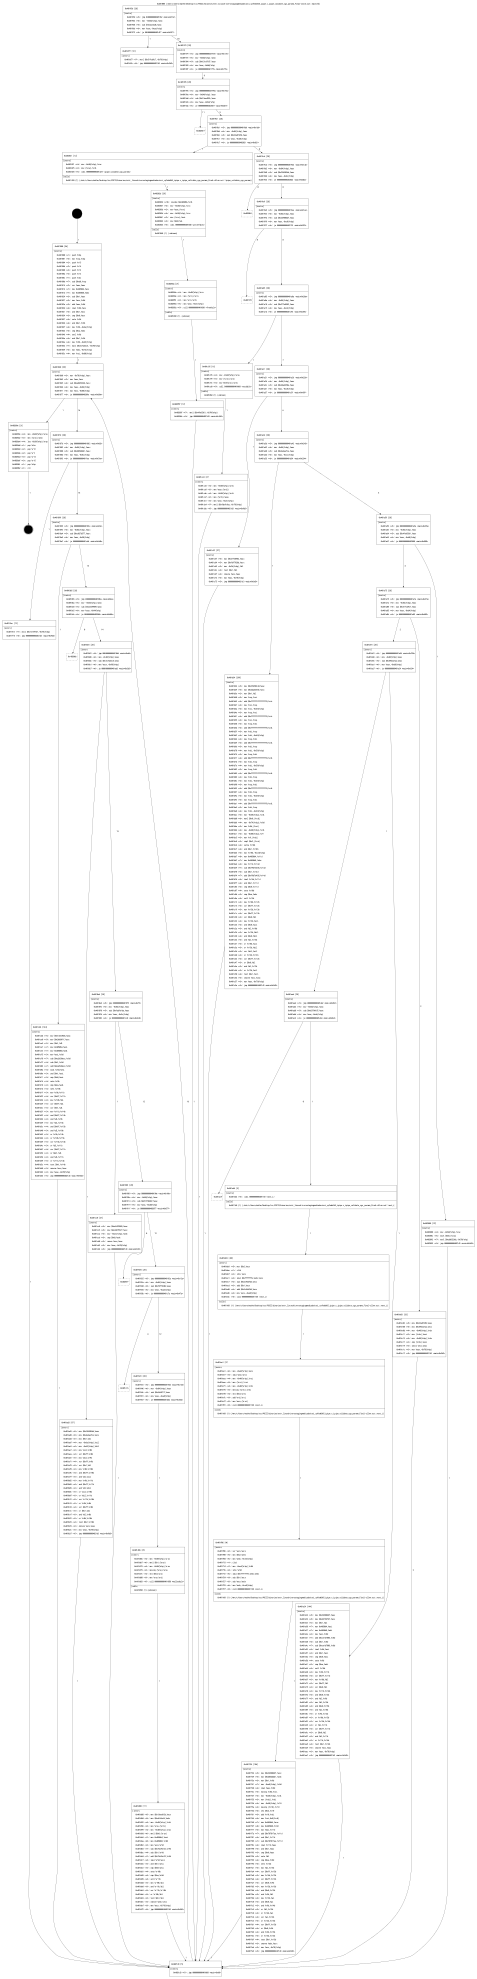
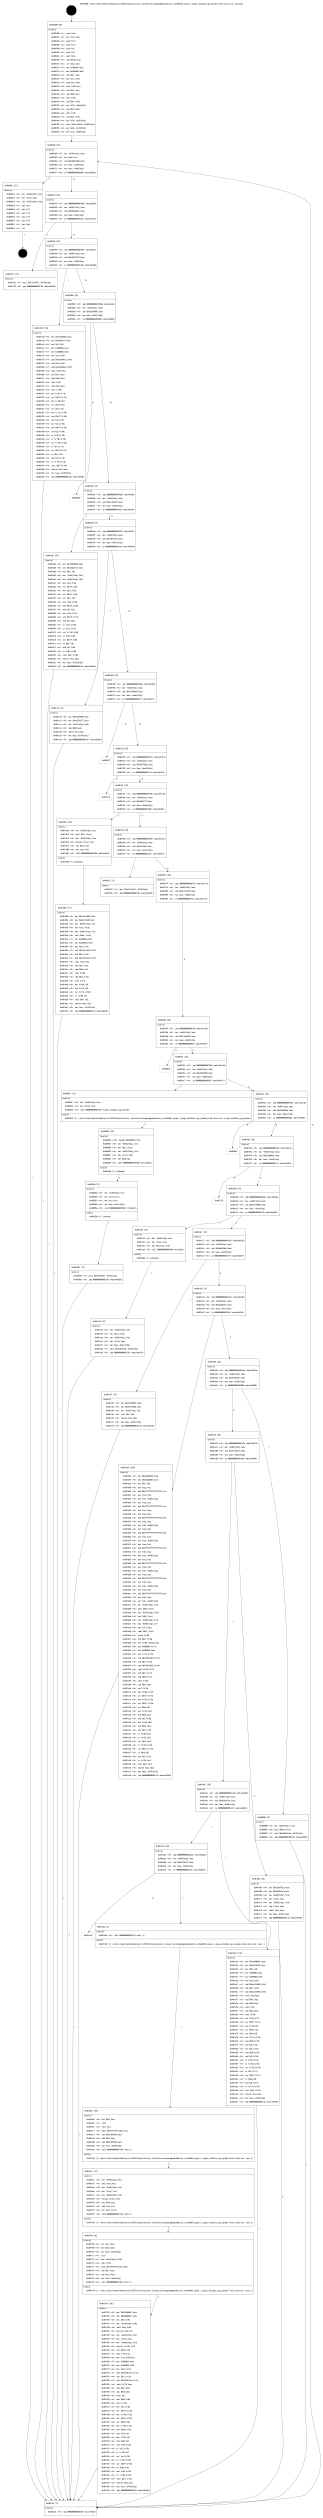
edge "0x401941 [28]" -> "0x40195d [28]": added, label "11"
